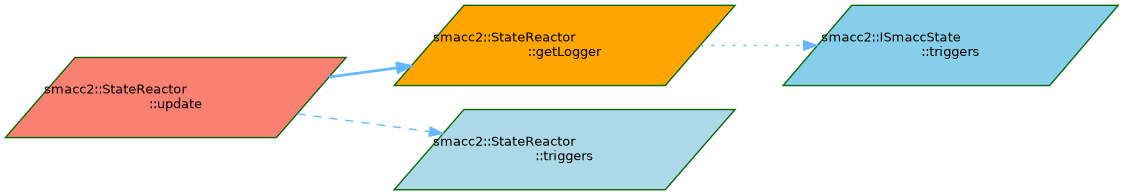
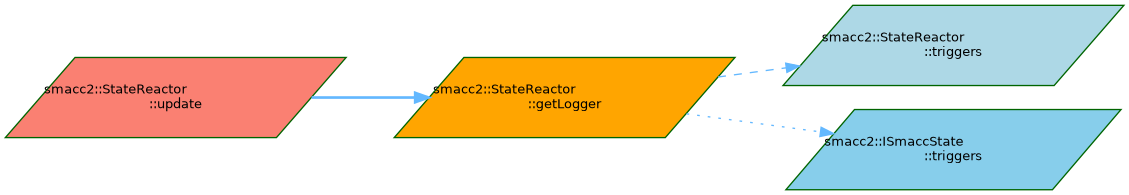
edge "smacc2::StateReactor ::update" -> "smacc2::StateReactor ::triggers": now "smacc2::StateReactor ::getLogger" -> "smacc2::StateReactor ::triggers"
